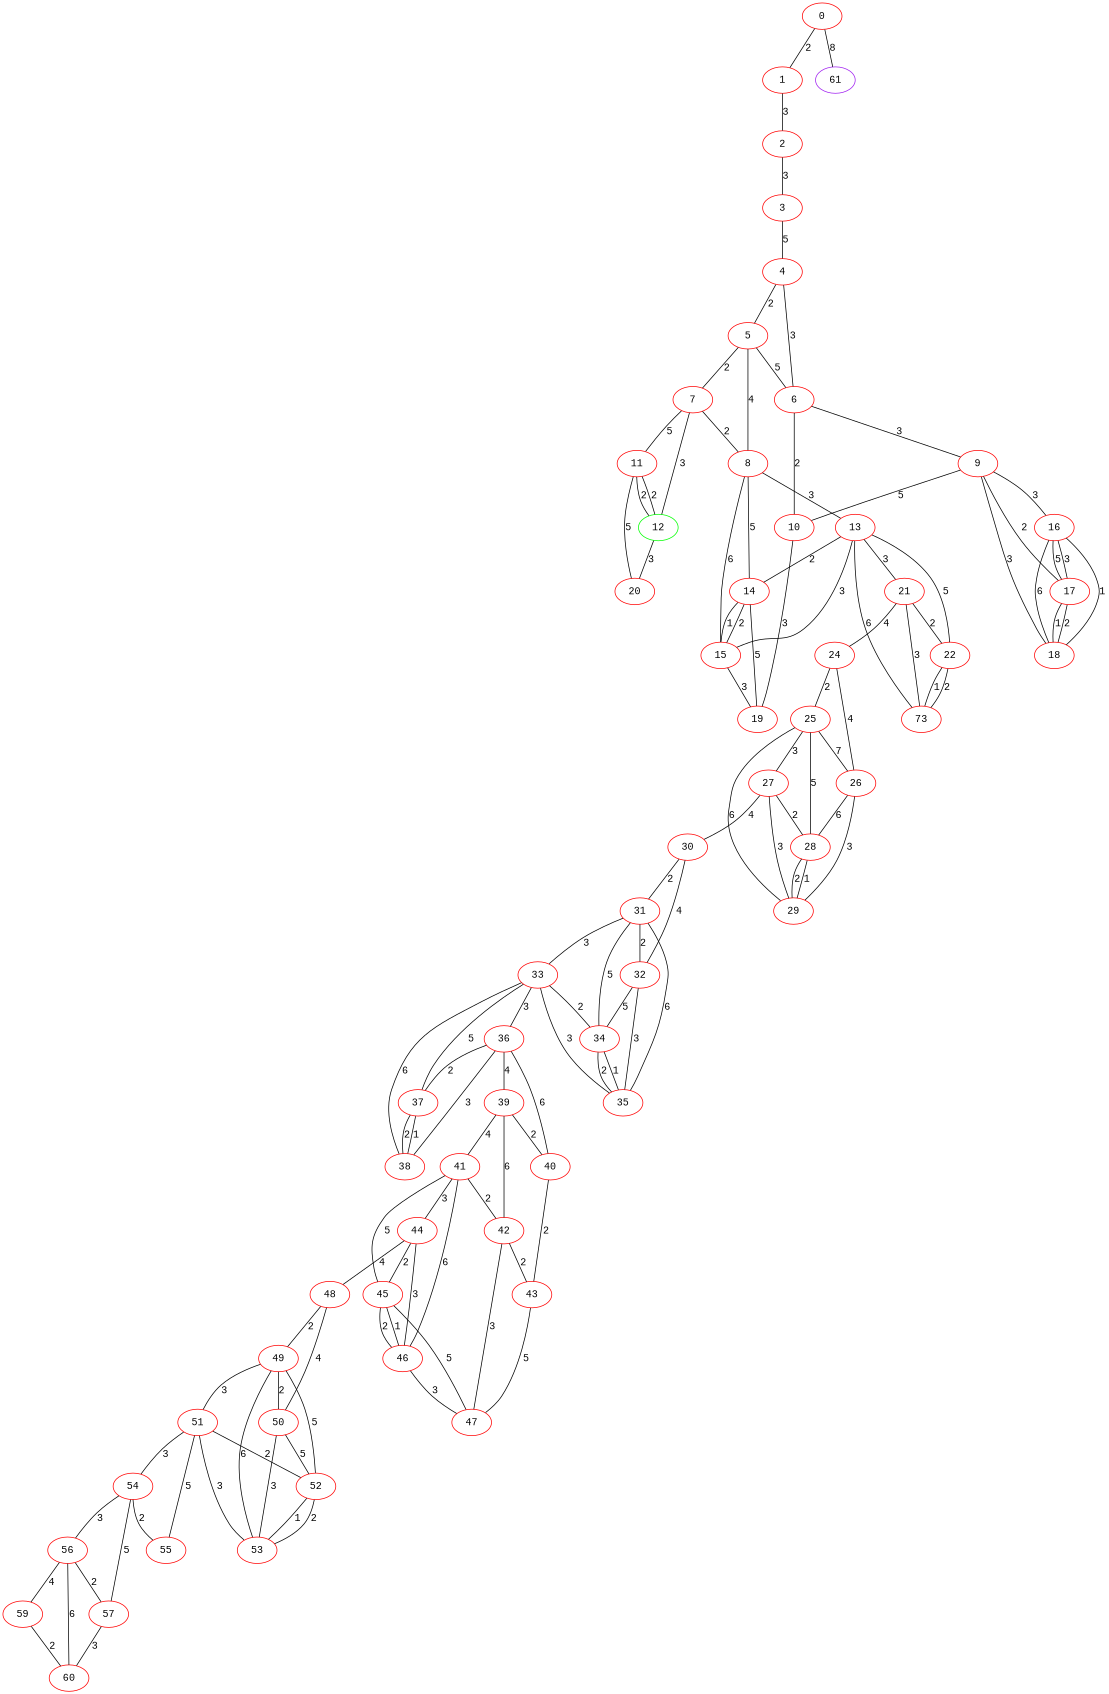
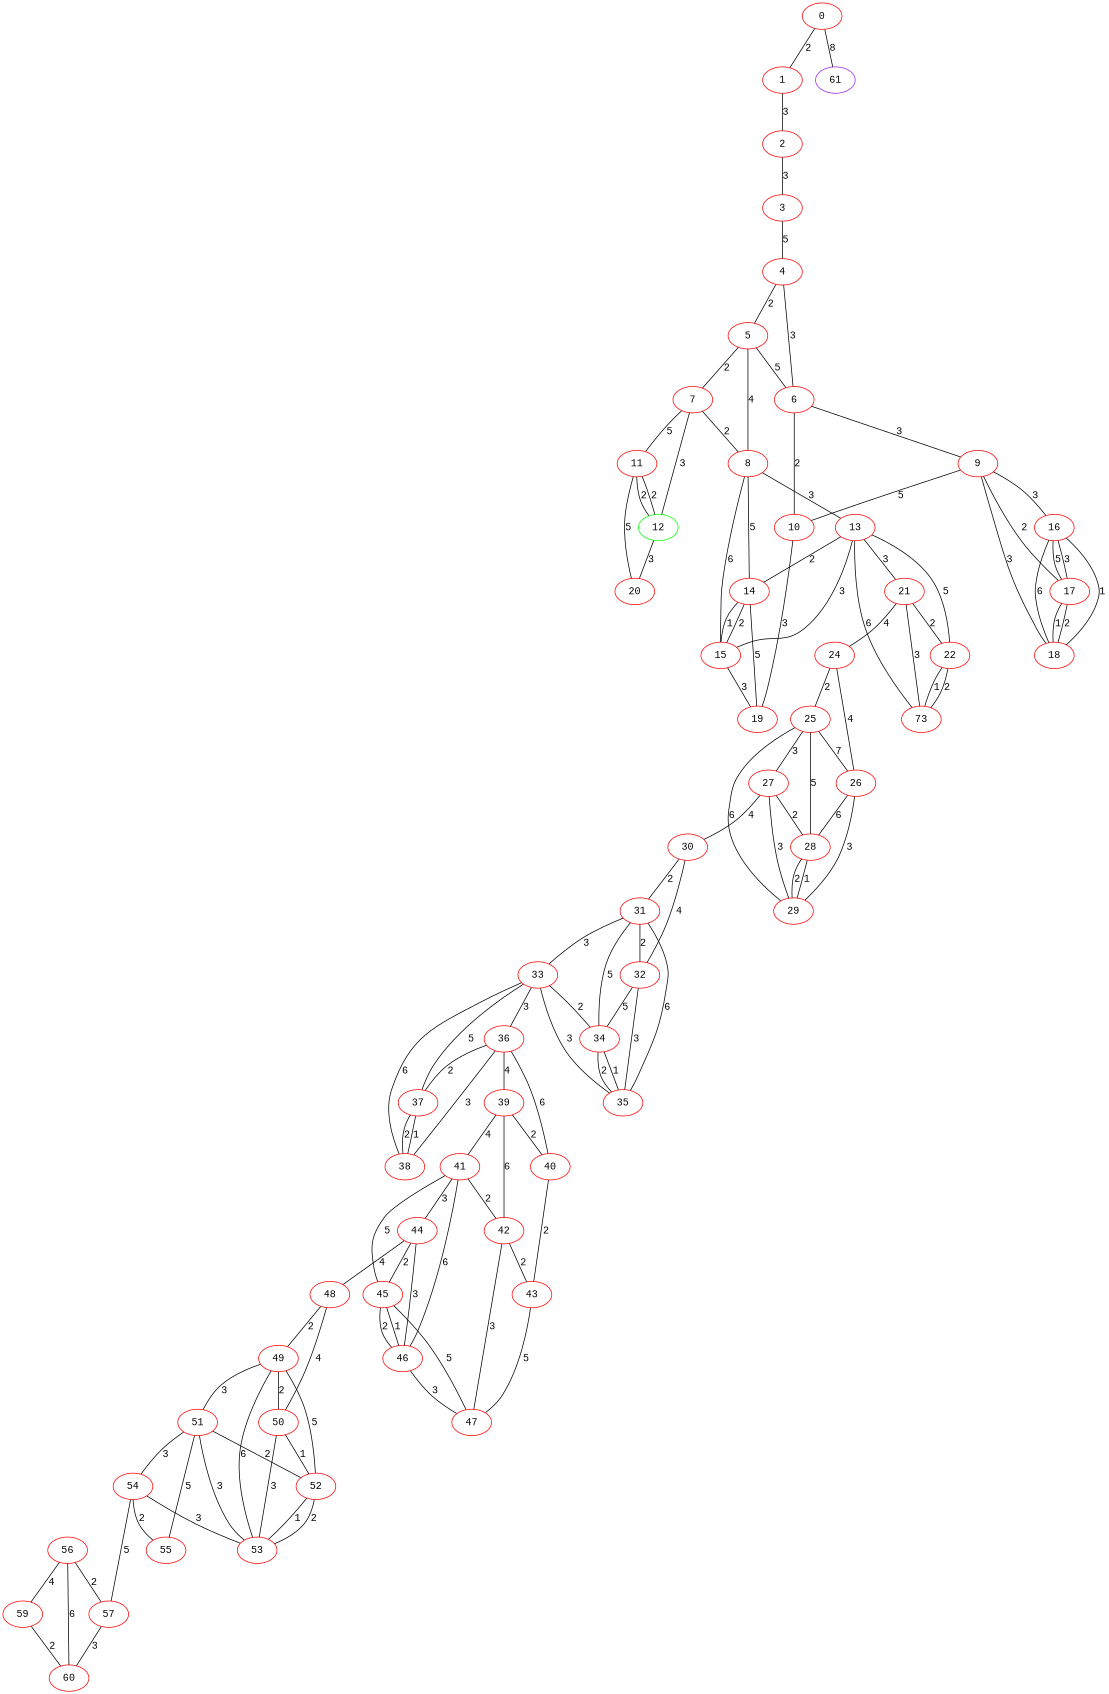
edge "50" -- "52": label "5" -> "1"
edge "54" -- "56": now "54" -- "53"
